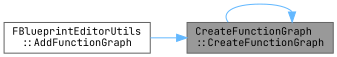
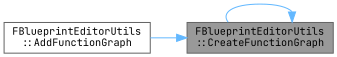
node "CreateFunctionGraph ::CreateFunctionGraph": label "CreateFunctionGraph ::CreateFunctionGraph" -> "FBlueprintEditorUtils ::CreateFunctionGraph"
